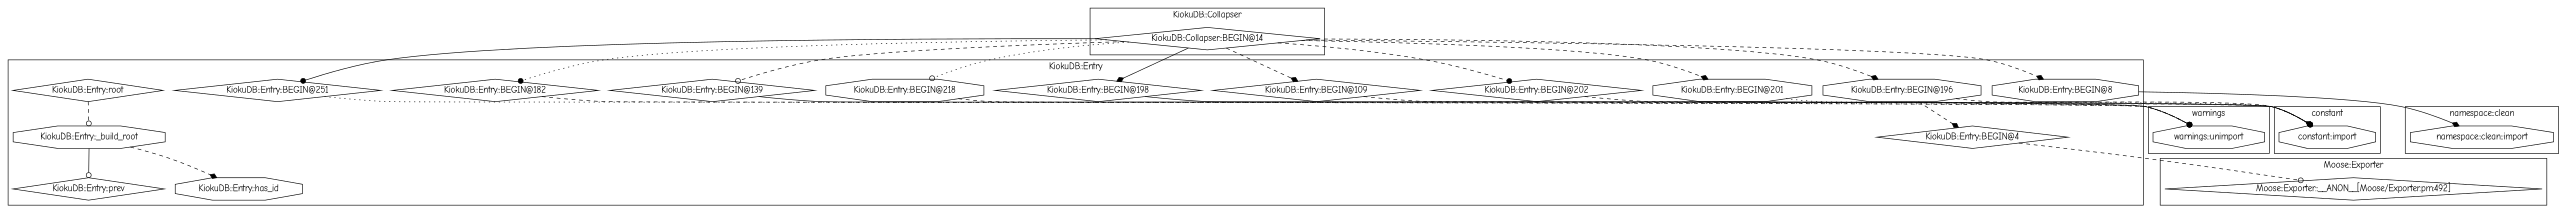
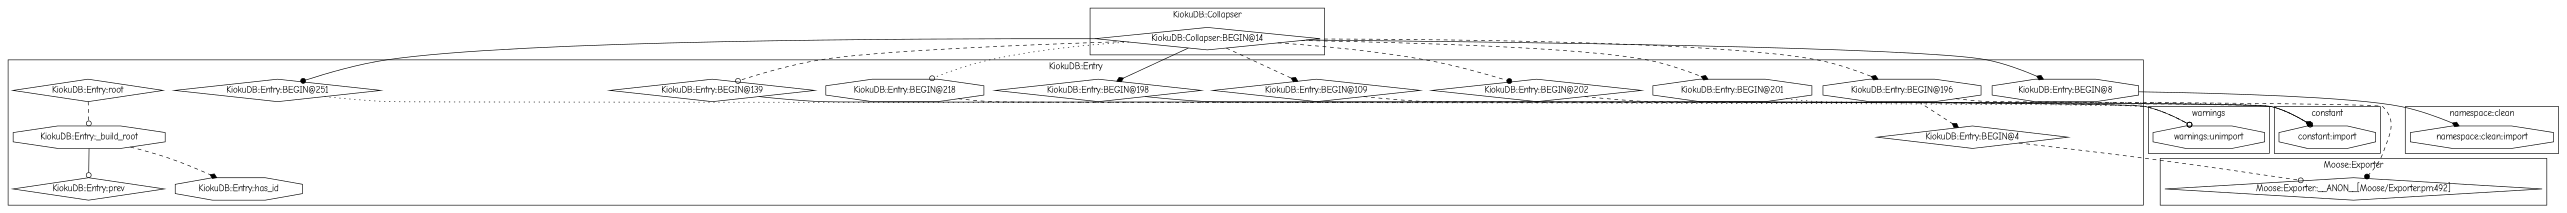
edge "KiokuDB::Collapser::BEGIN@14" -> "KiokuDB::Entry::BEGIN@8": style dashed -> solid
node "KiokuDB::Entry::BEGIN@182": removed
edge "KiokuDB::Entry::BEGIN@196" -> "constant::import": now "KiokuDB::Entry::BEGIN@196" -> "Moose::Exporter::__ANON__[Moose/Exporter.pm:492]"
